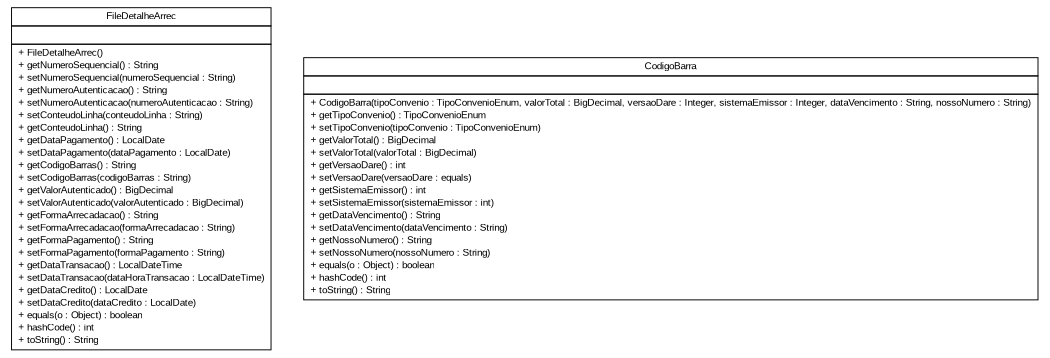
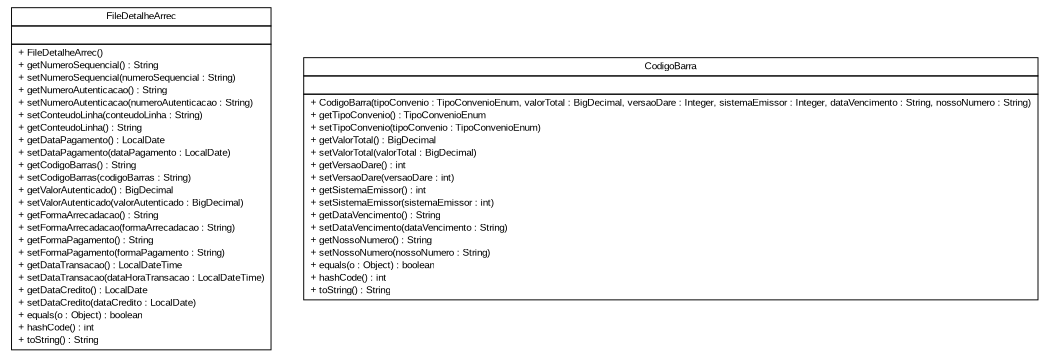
node "CodigoBarra": text "+ setVersaoDare(versaoDare : equals)" -> "+ setVersaoDare(versaoDare : int)"
